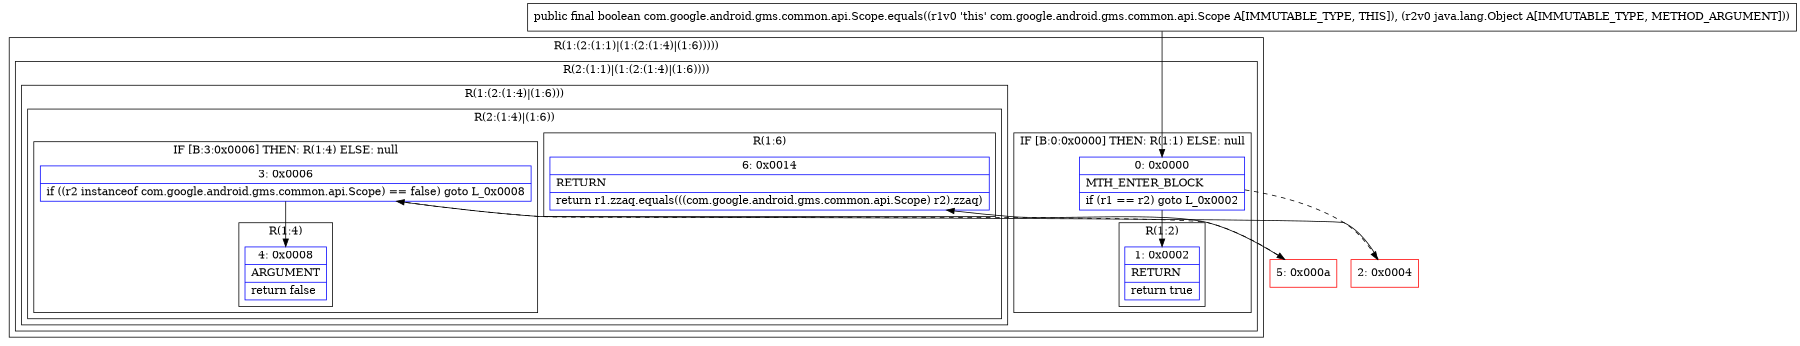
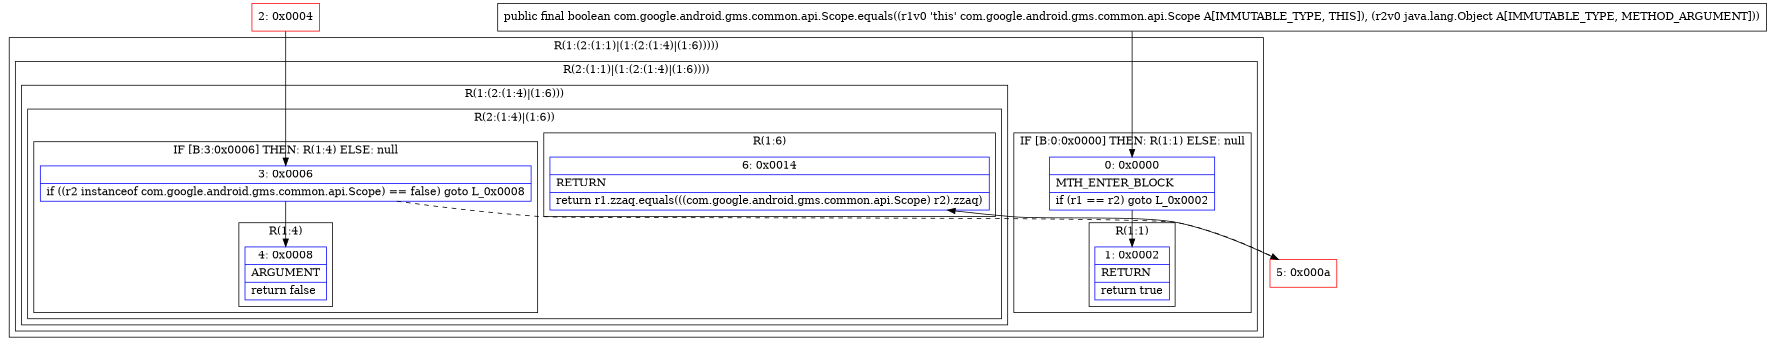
edge "0: 0x0000" -> "2: 0x0004": removed
cluster "R(1:2)": label "R(1:2)" -> "R(1:1)"
